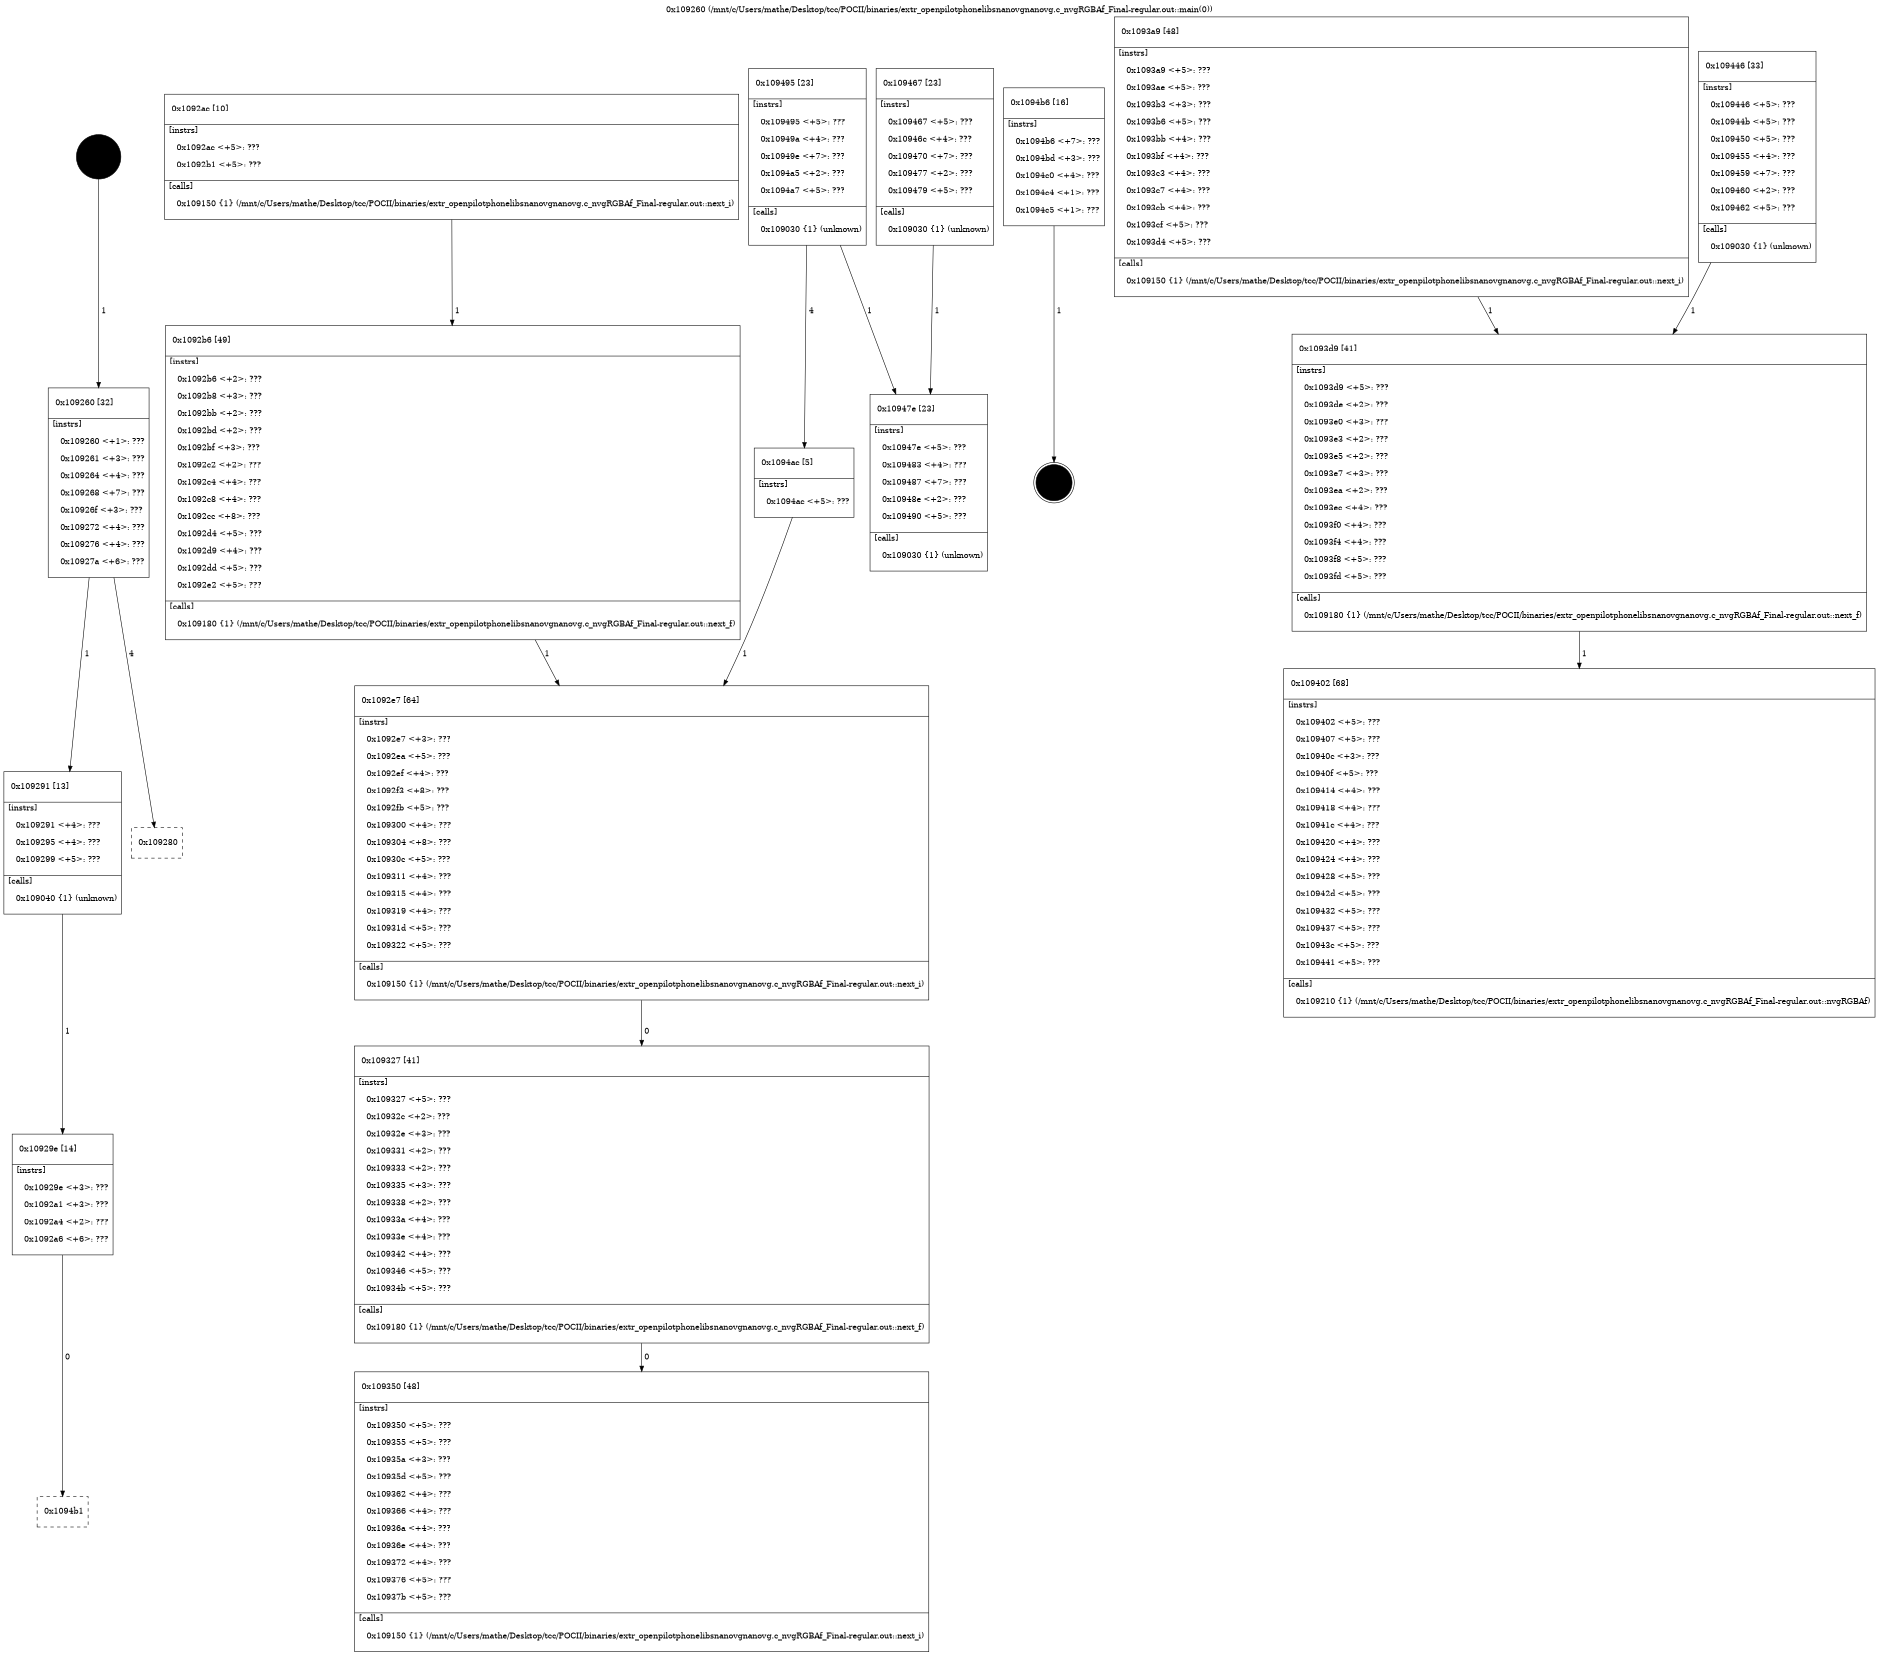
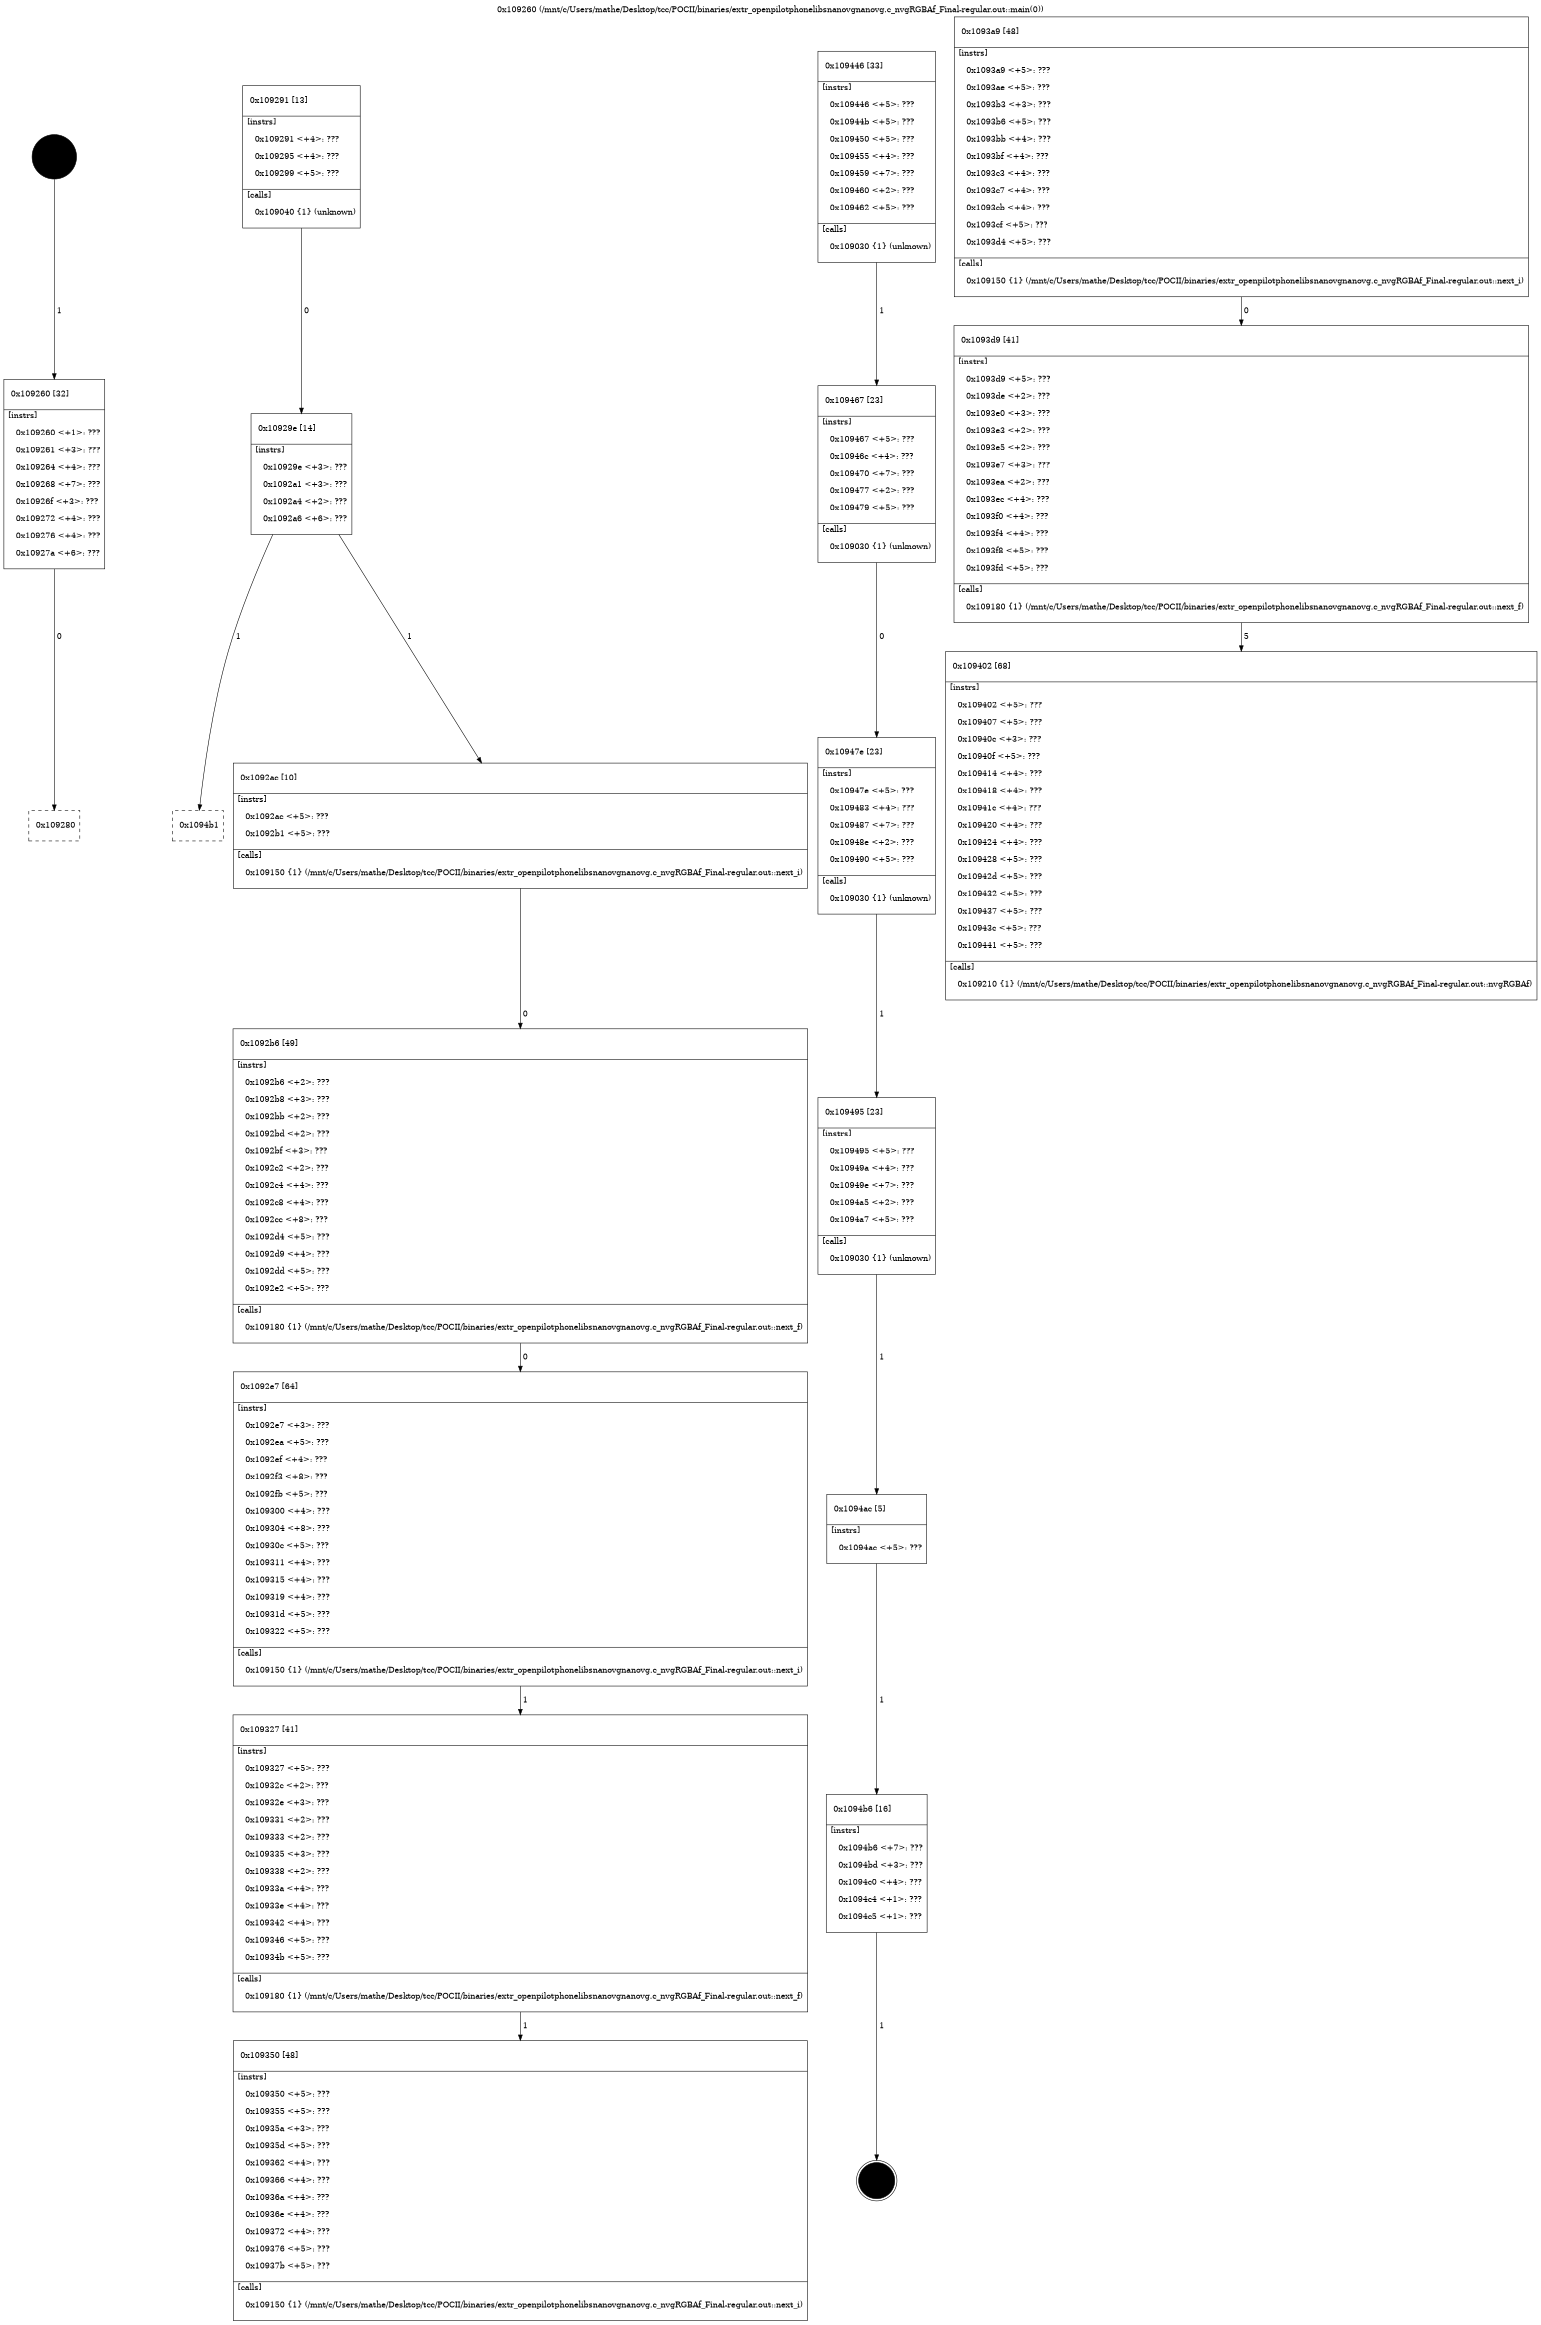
edge "0x109446 [33]" -> "0x1093d9 [41]": now "0x109446 [33]" -> "0x109467 [23]"
edge "0x1092ac [10]" -> "0x1092b6 [49]": label " 1" -> " 0"
edge "0x109495 [23]" -> "0x1094ac [5]": label " 4" -> " 1"
edge "0x109467 [23]" -> "0x10947e [23]": label " 1" -> " 0"
edge "0x1093a9 [48]" -> "0x1093d9 [41]": label " 1" -> " 0"
edge "0x109495 [23]" -> "0x10947e [23]": reversed
edge "0x1094ac [5]" -> "0x1092e7 [64]": now "0x1094ac [5]" -> "0x1094b6 [16]"
edge "0x10929e [14]" -> "0x1092ac [10]": added, label "1"
edge "0x109260 [32]" -> "0x109280": label " 4" -> " 0"
edge "0x1092b6 [49]" -> "0x1092e7 [64]": label " 1" -> " 0"
edge "0x1093d9 [41]" -> "0x109402 [68]": label " 1" -> " 5"
edge "0x109260 [32]" -> "0x109291 [13]": removed, label "1"
edge "0x109291 [13]" -> "0x10929e [14]": label " 1" -> " 0"
edge "0x1092e7 [64]" -> "0x109327 [41]": label " 0" -> " 1"
edge "0x10929e [14]" -> "0x1094b1": label " 0" -> " 1"
edge "0x109327 [41]" -> "0x109350 [48]": label " 0" -> " 1"
